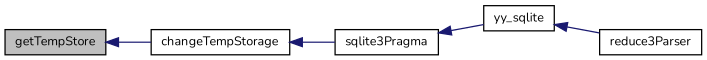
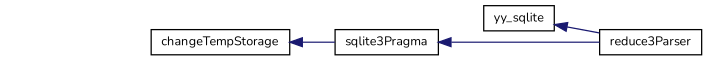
edge "yy_sqlite" -> "sqlite3Pragma": now "reduce3Parser" -> "sqlite3Pragma"
node "getTempStore": removed
